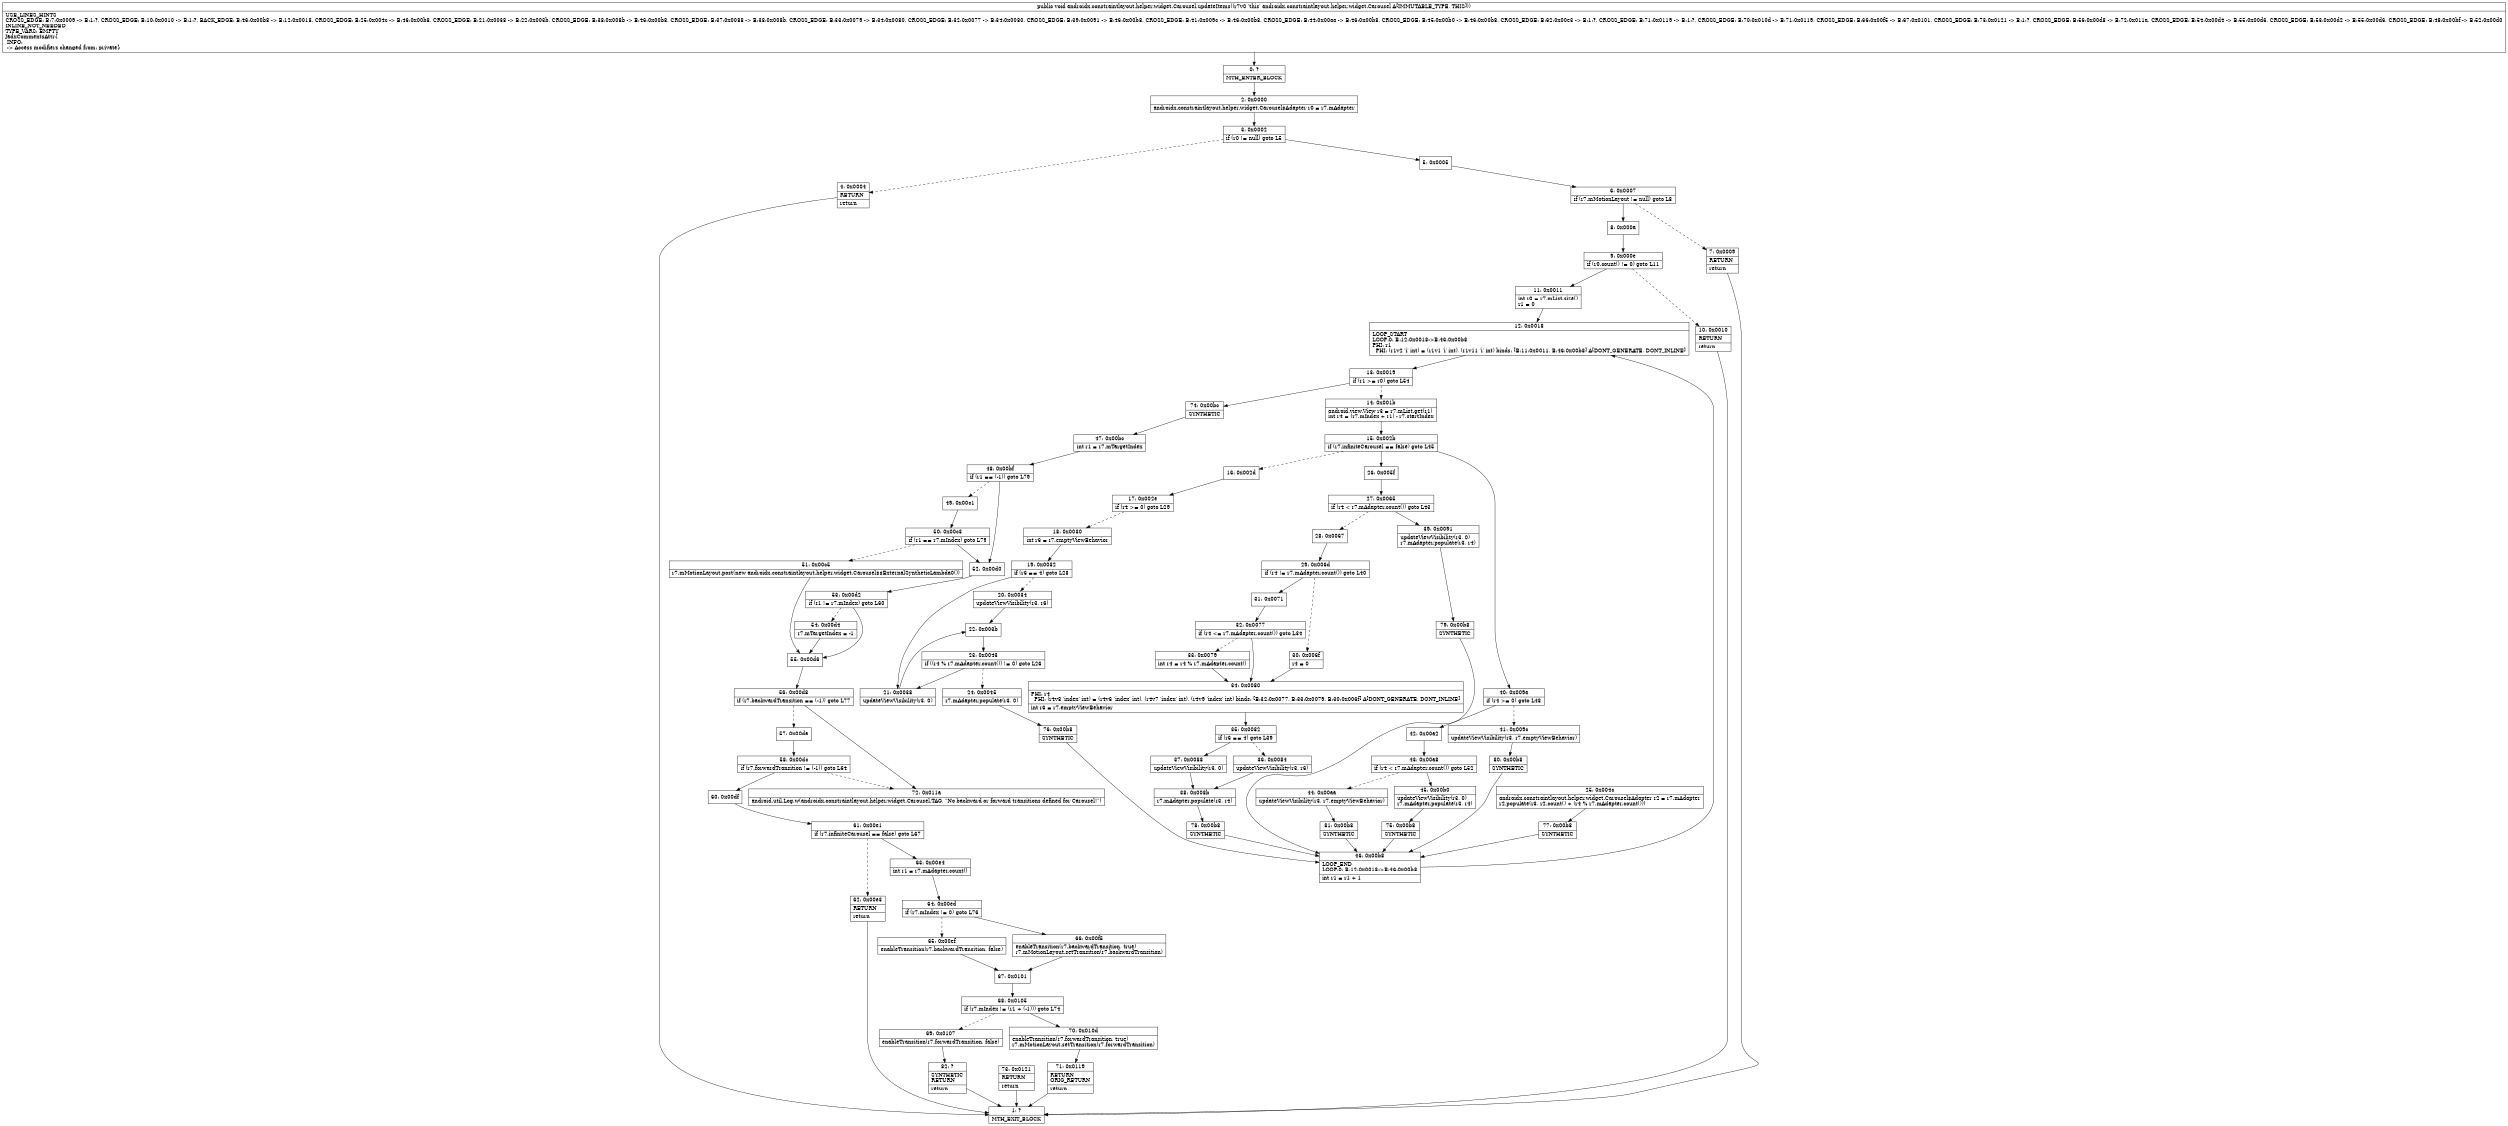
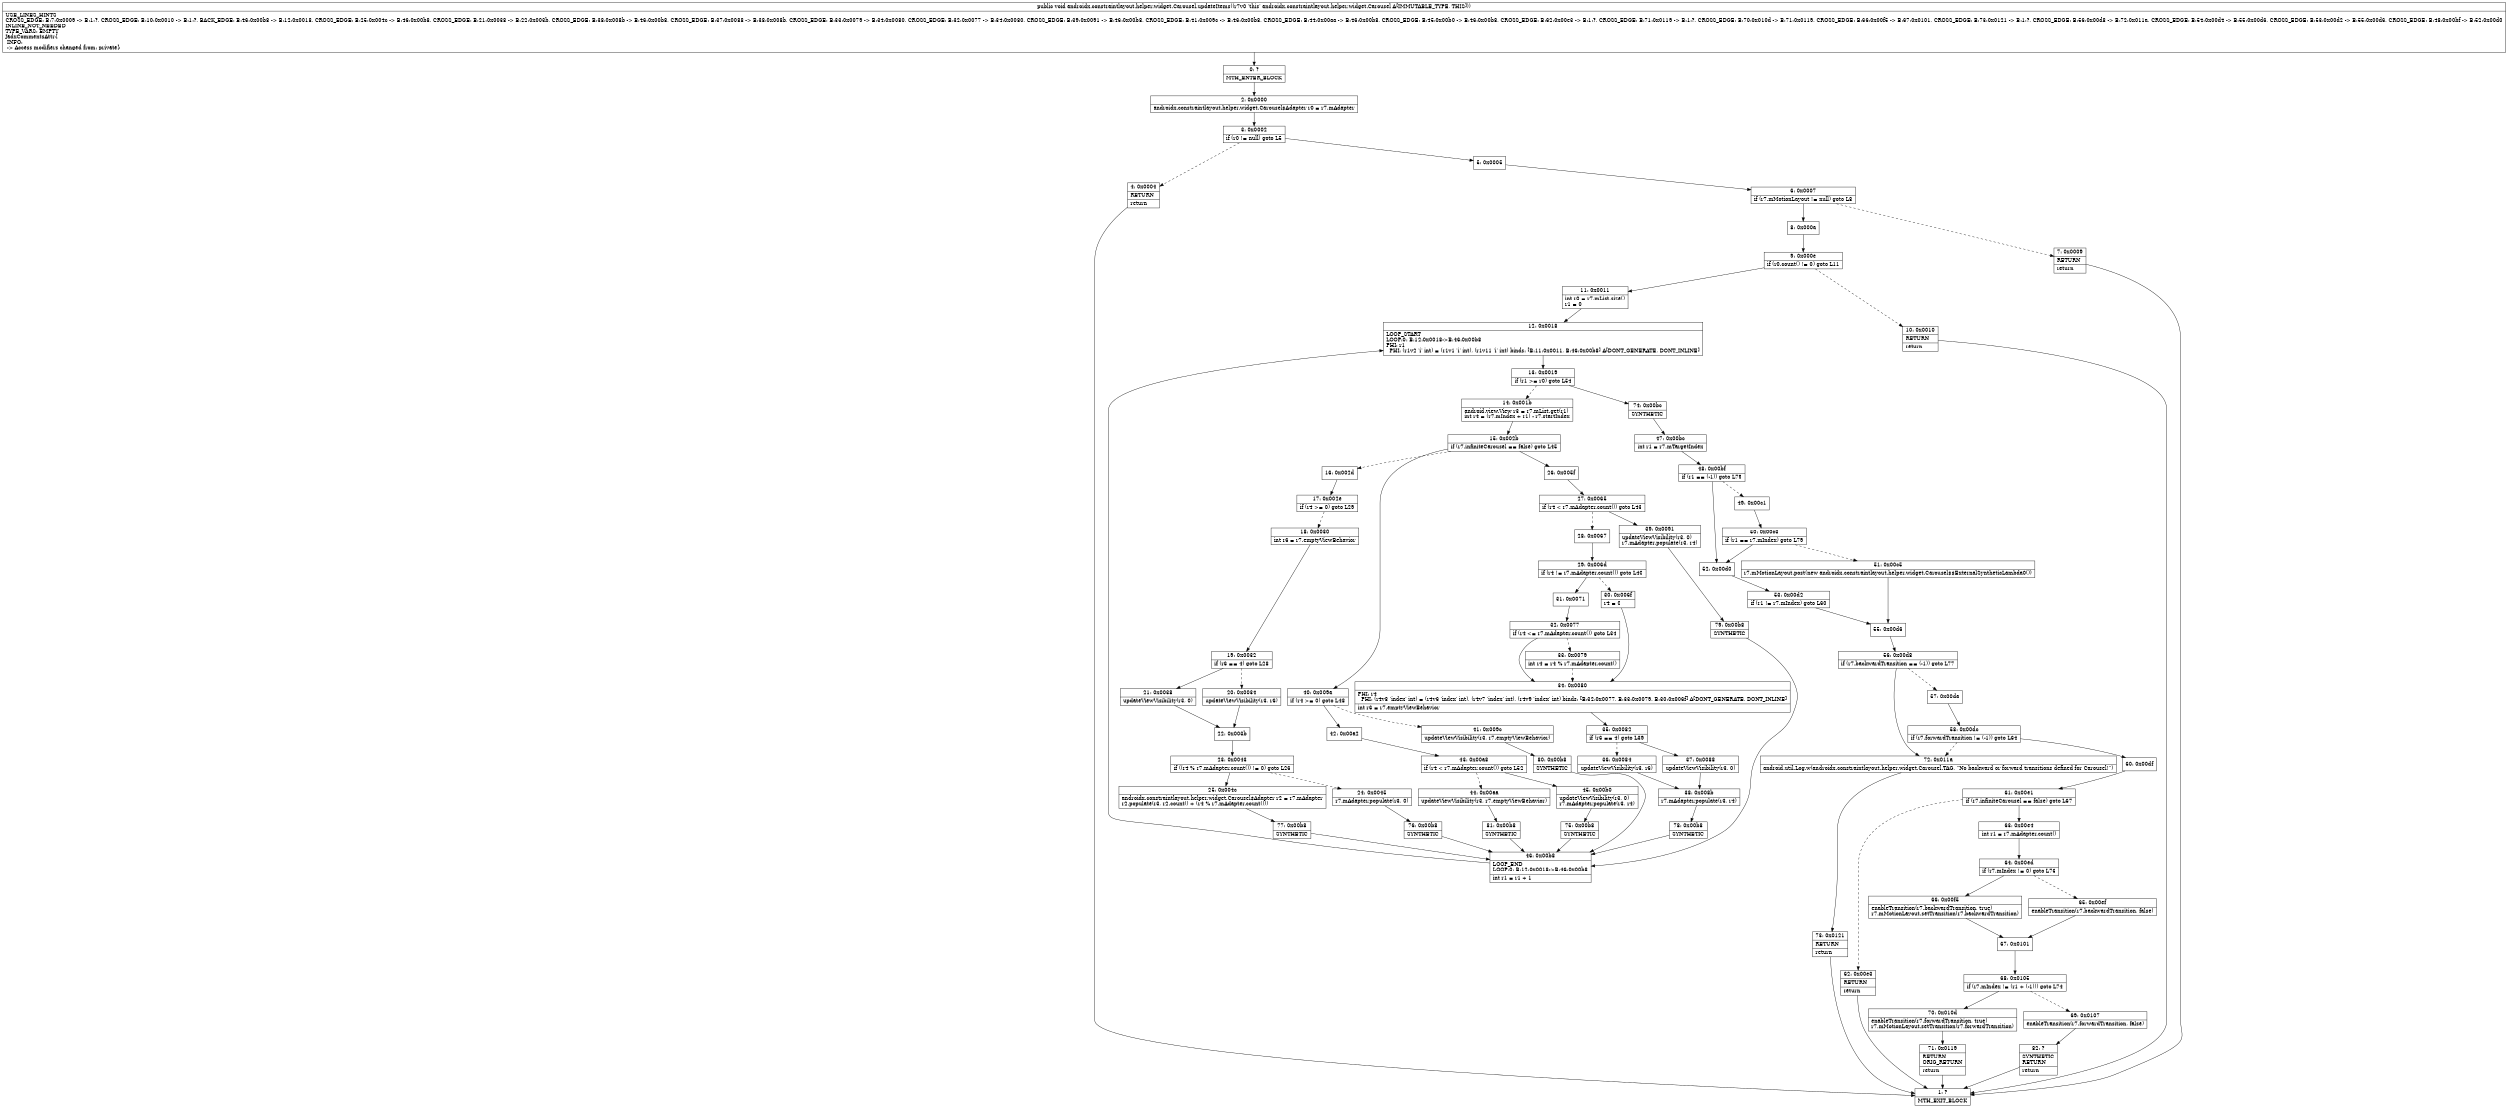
node "54: 0x00d4": removed
edge "33: 0x0079" -> "34: 0x0080": style solid -> dashed
edge "23: 0x0043" -> "21: 0x0038": now "23: 0x0043" -> "25: 0x004c"
edge "72: 0x011a" -> "73: 0x0121": added
